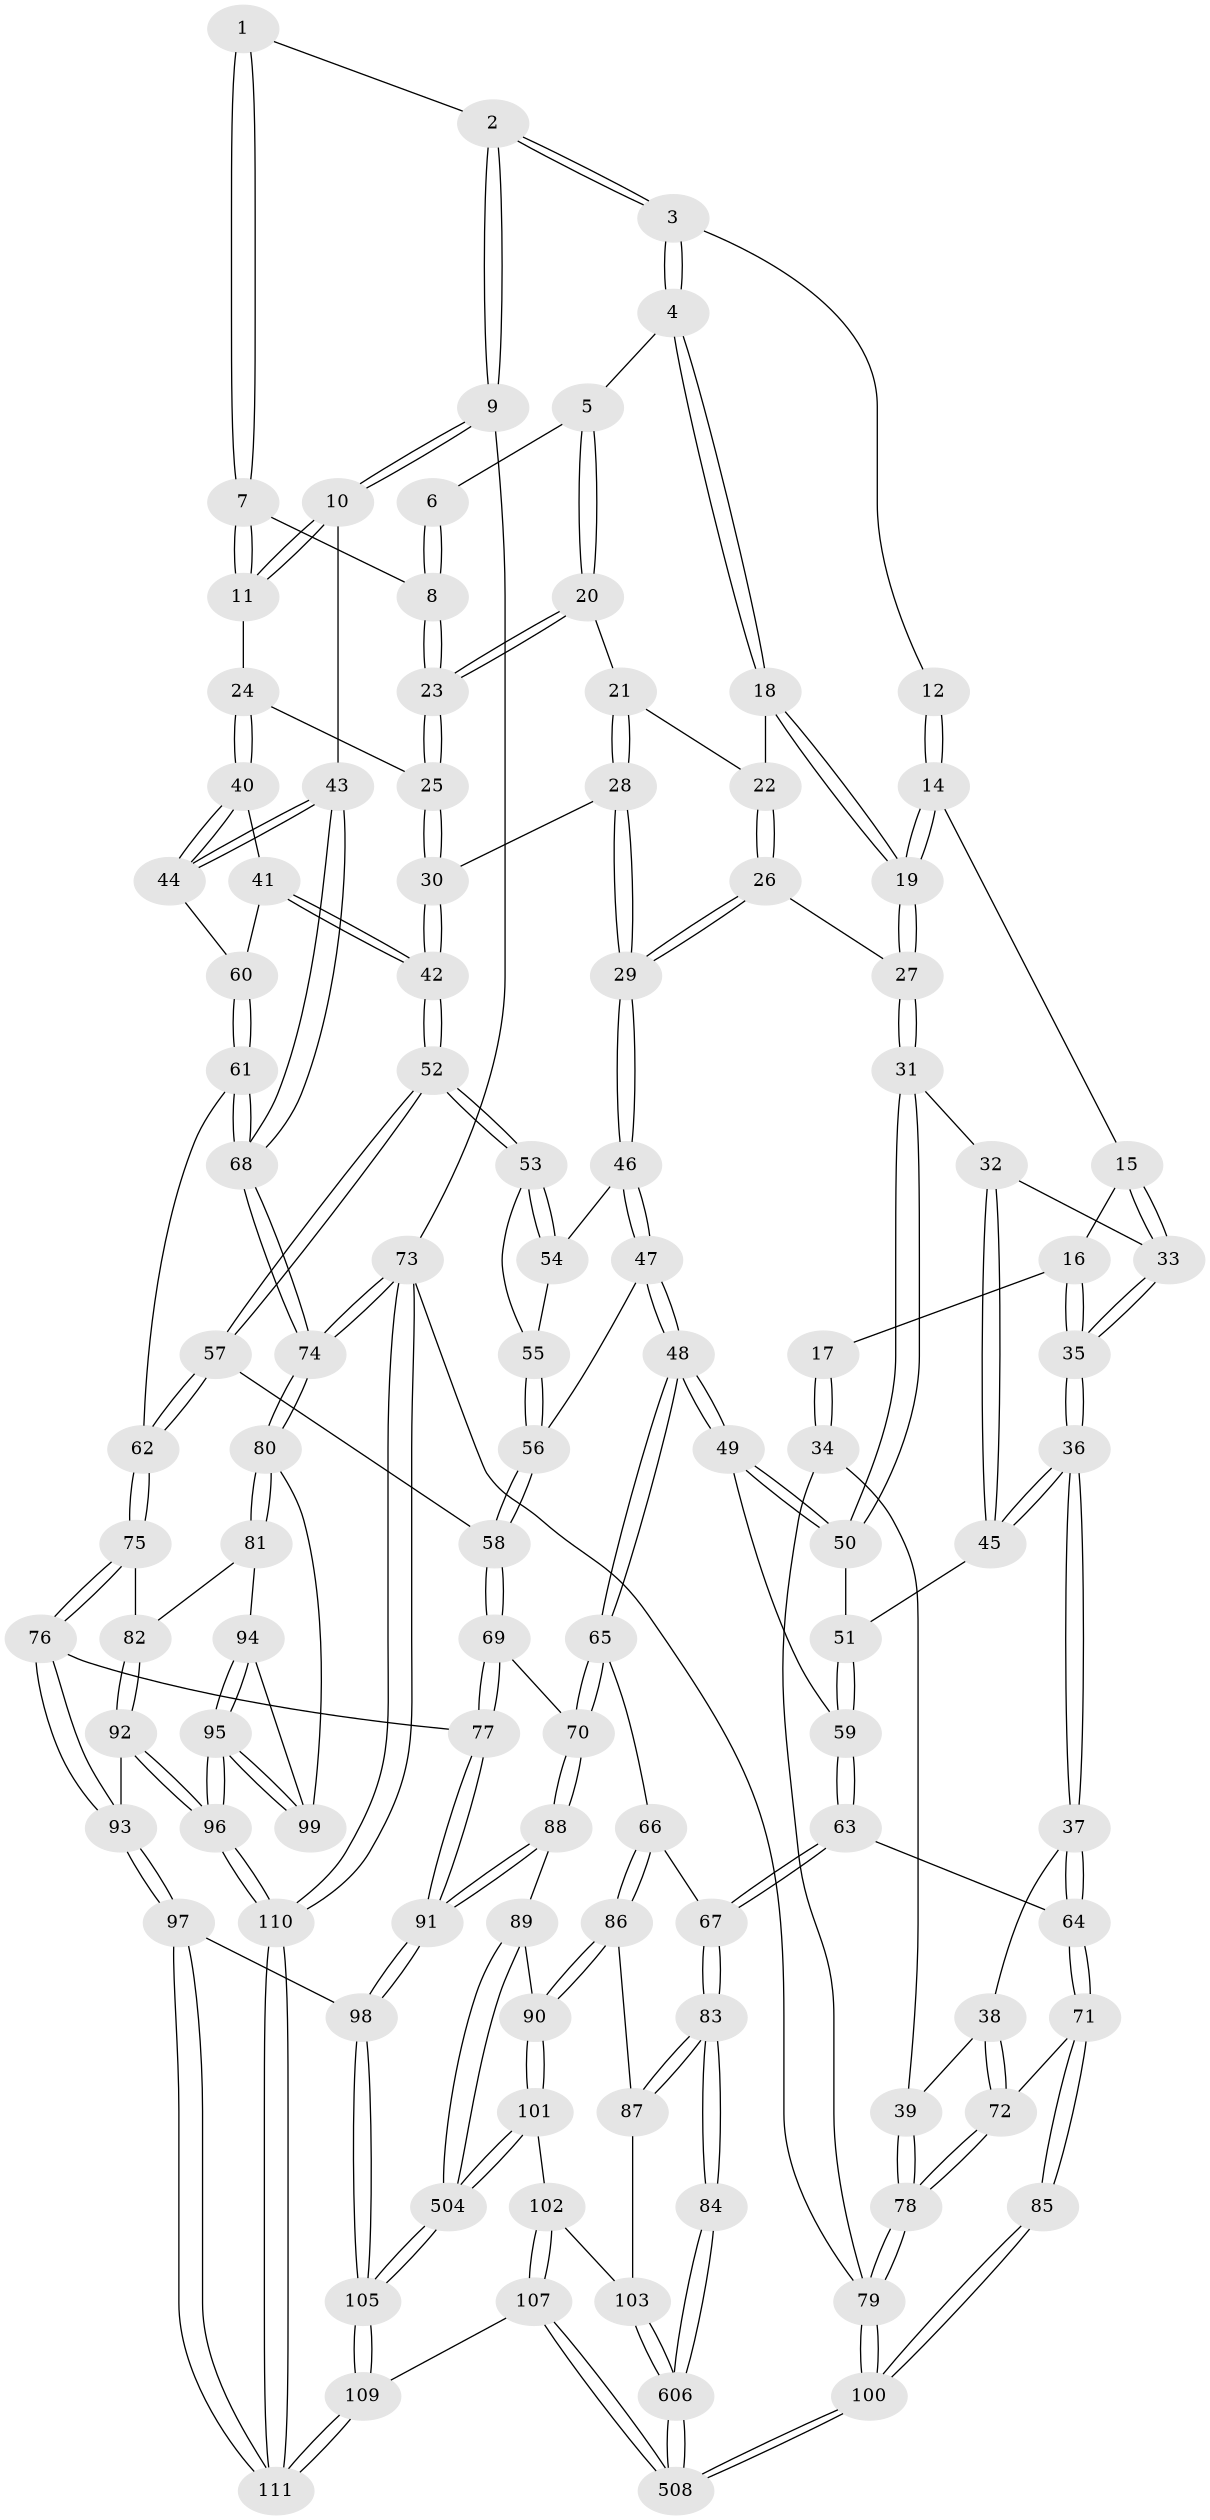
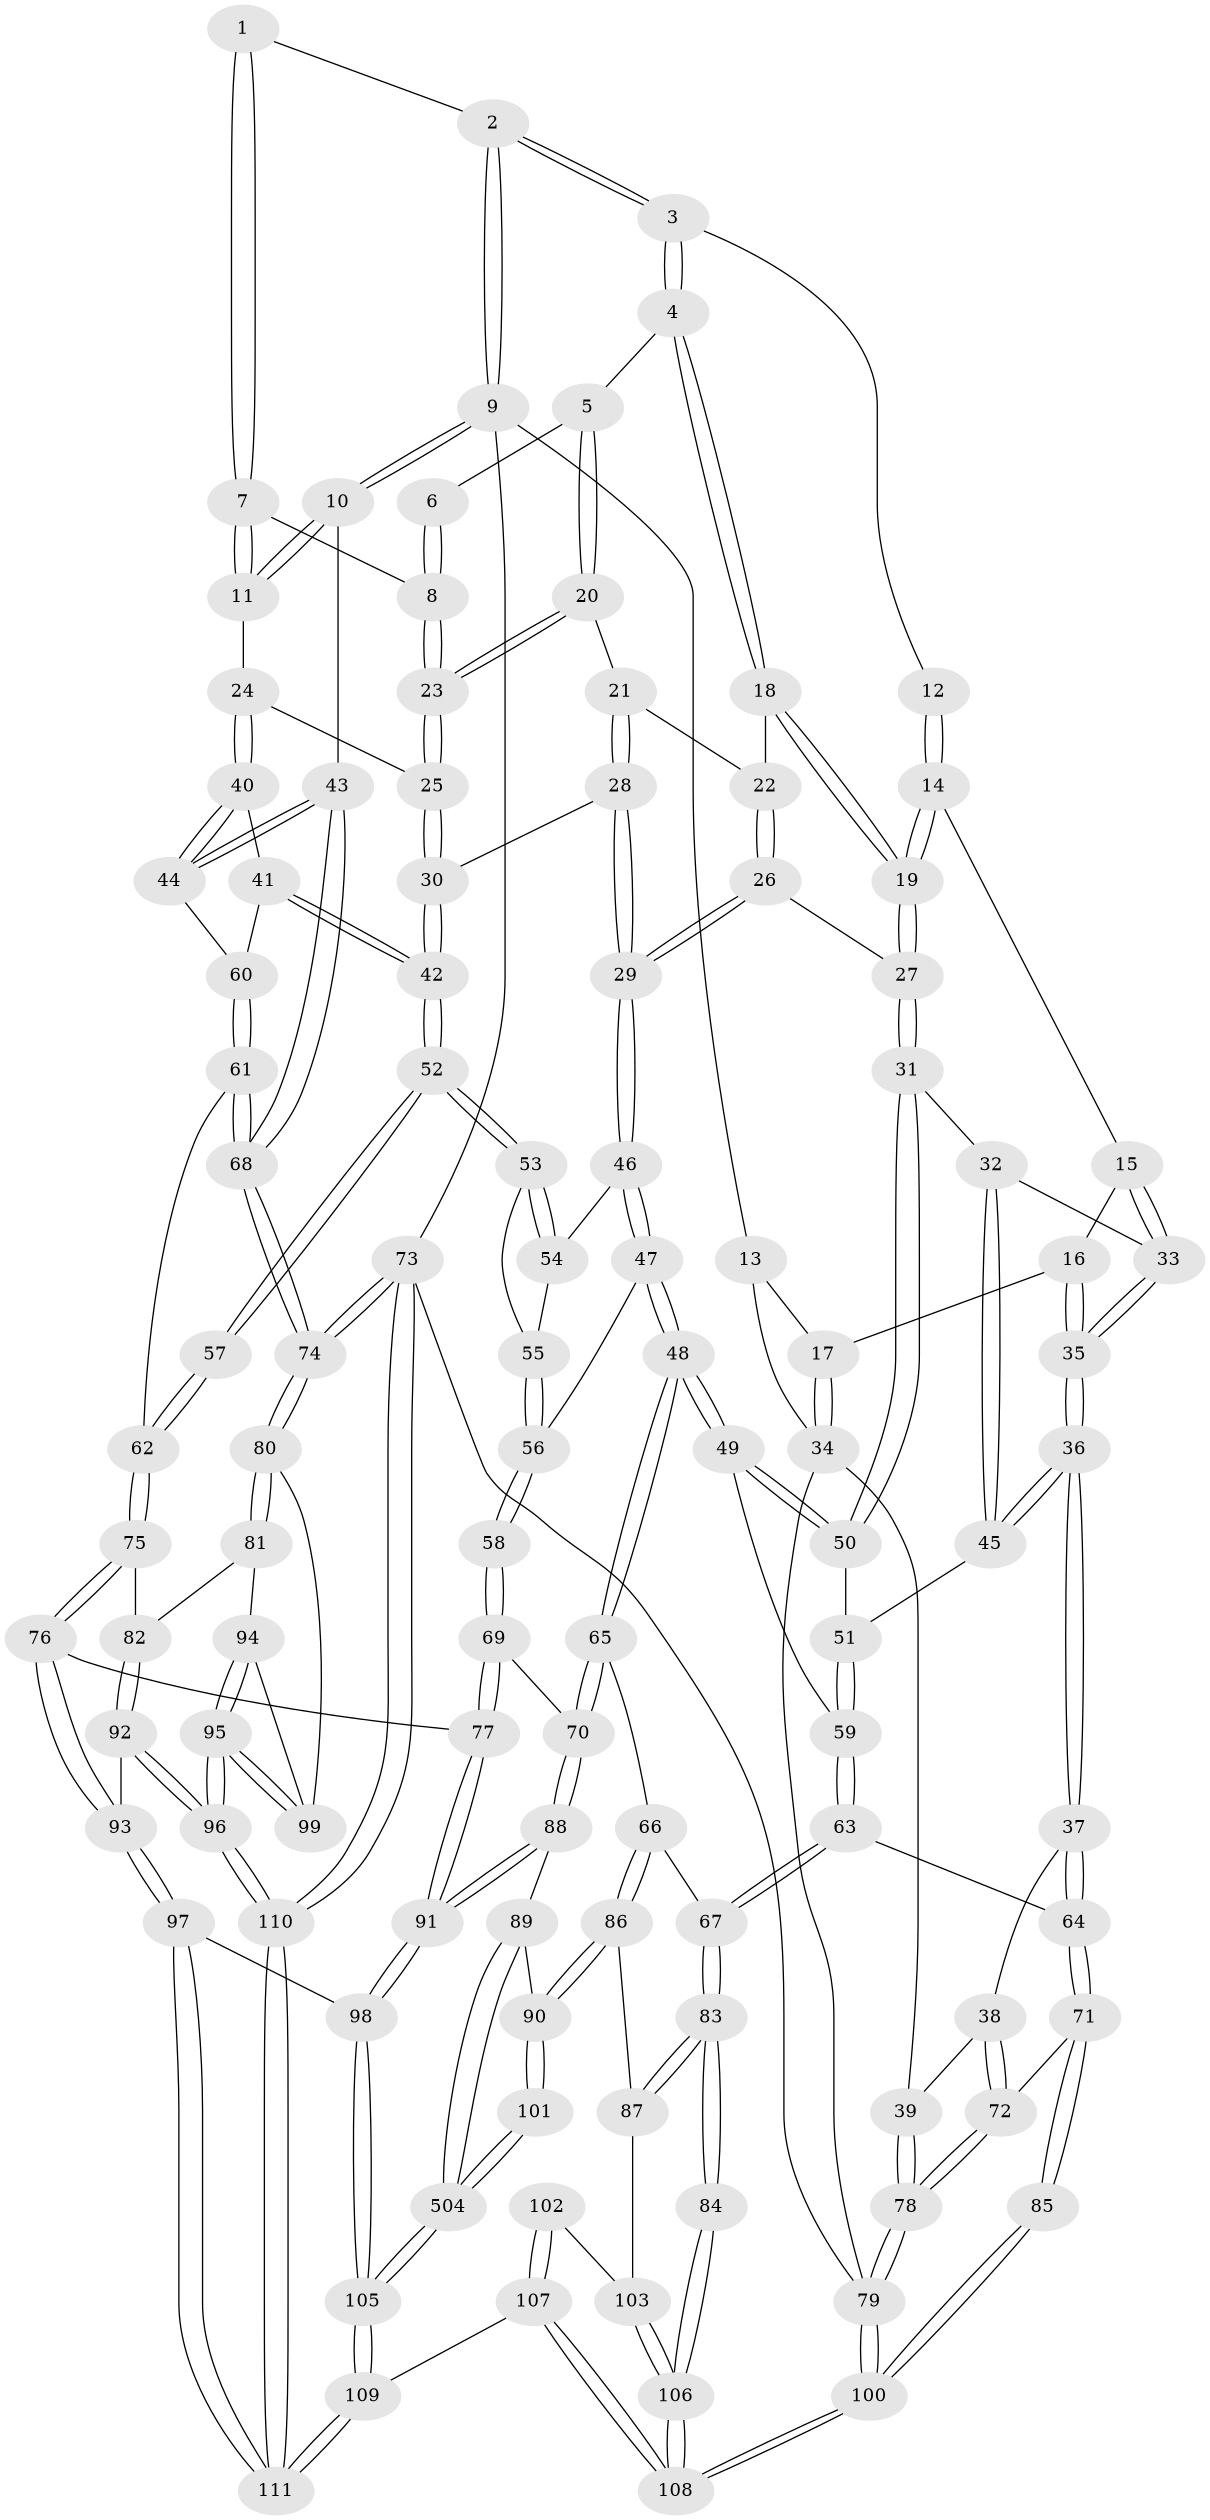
node "13": added
edge "57" -- "58": removed
edge "101" -- "102": removed
node "606": label "606" -> "106"
node "508": label "508" -> "108"
